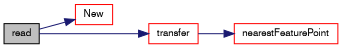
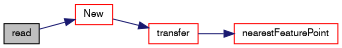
edge "read" -> "transfer": now "New" -> "transfer"
